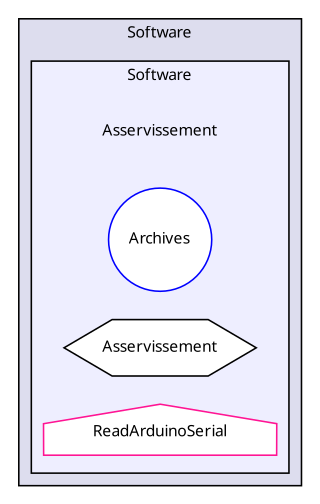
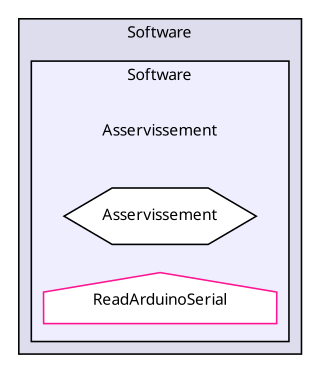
node "Archives": removed
